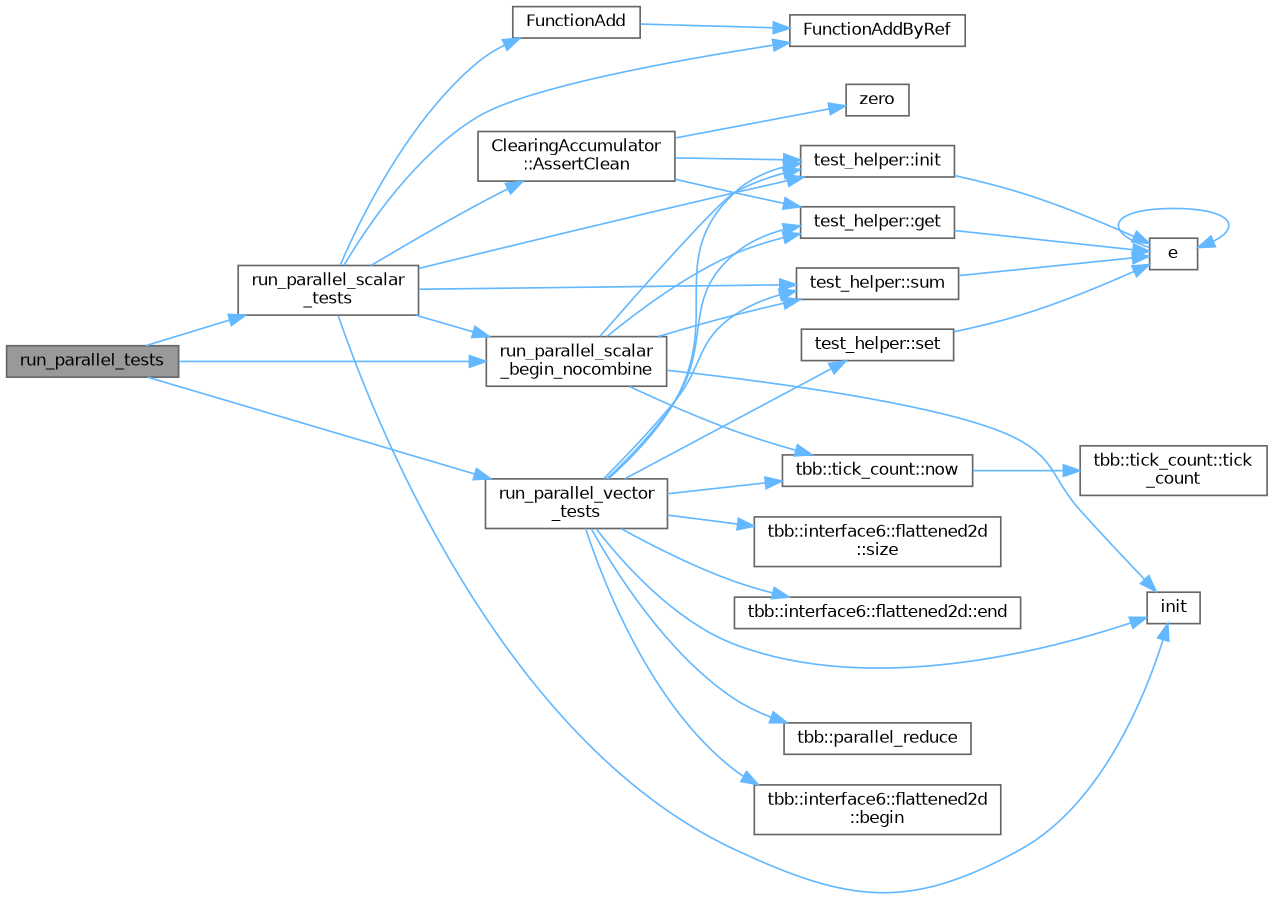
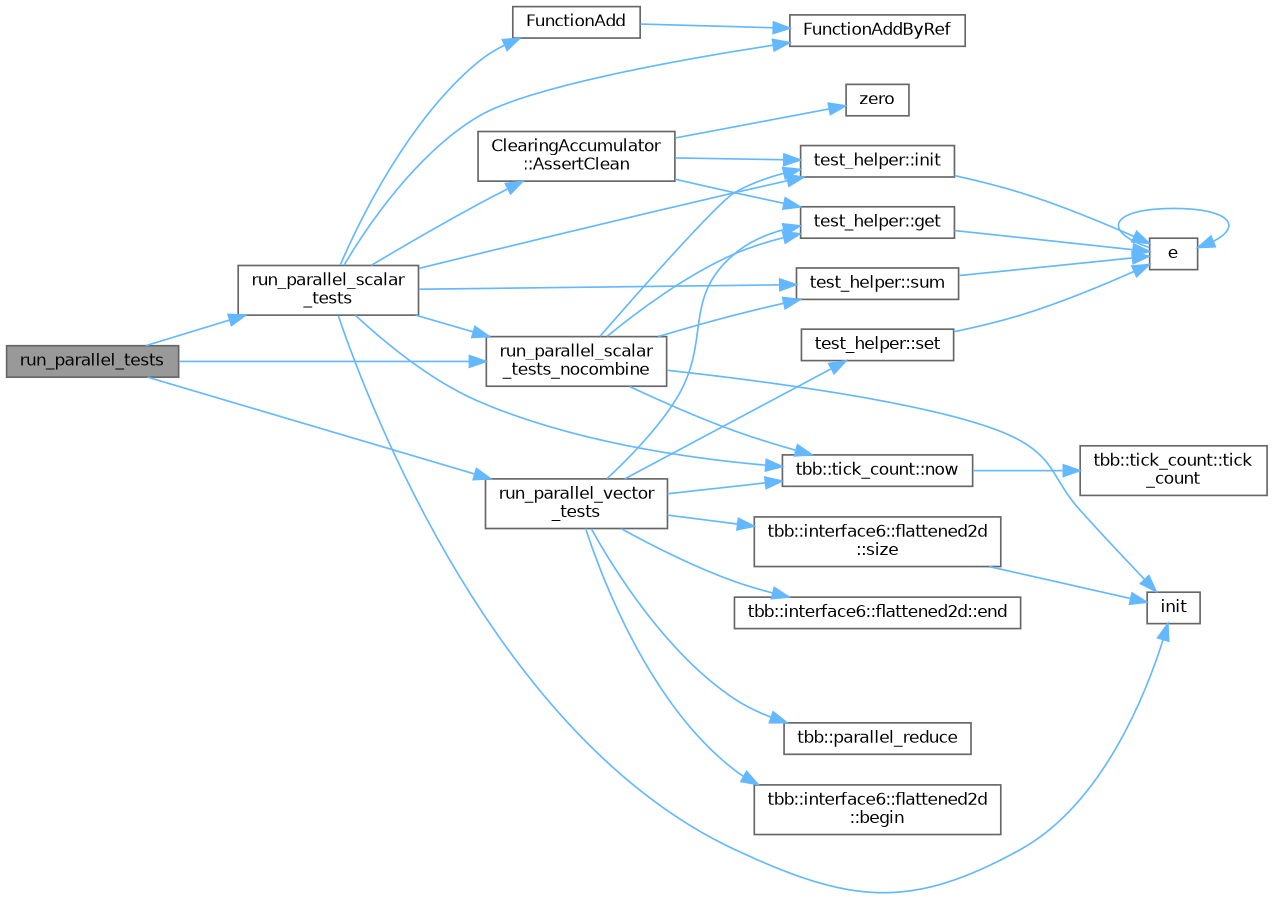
edge "run_parallel_vector _tests" -> "test_helper::init": removed
edge "run_parallel_vector _tests" -> "test_helper::sum": removed
node "run_parallel_scalar _begin_nocombine": label "run_parallel_scalar _begin_nocombine" -> "run_parallel_scalar _tests_nocombine"
edge "run_parallel_scalar _tests" -> "tbb::tick_count::now": added
edge "run_parallel_vector _tests" -> "init": now "tbb::interface6::flattened2d ::size" -> "init"
